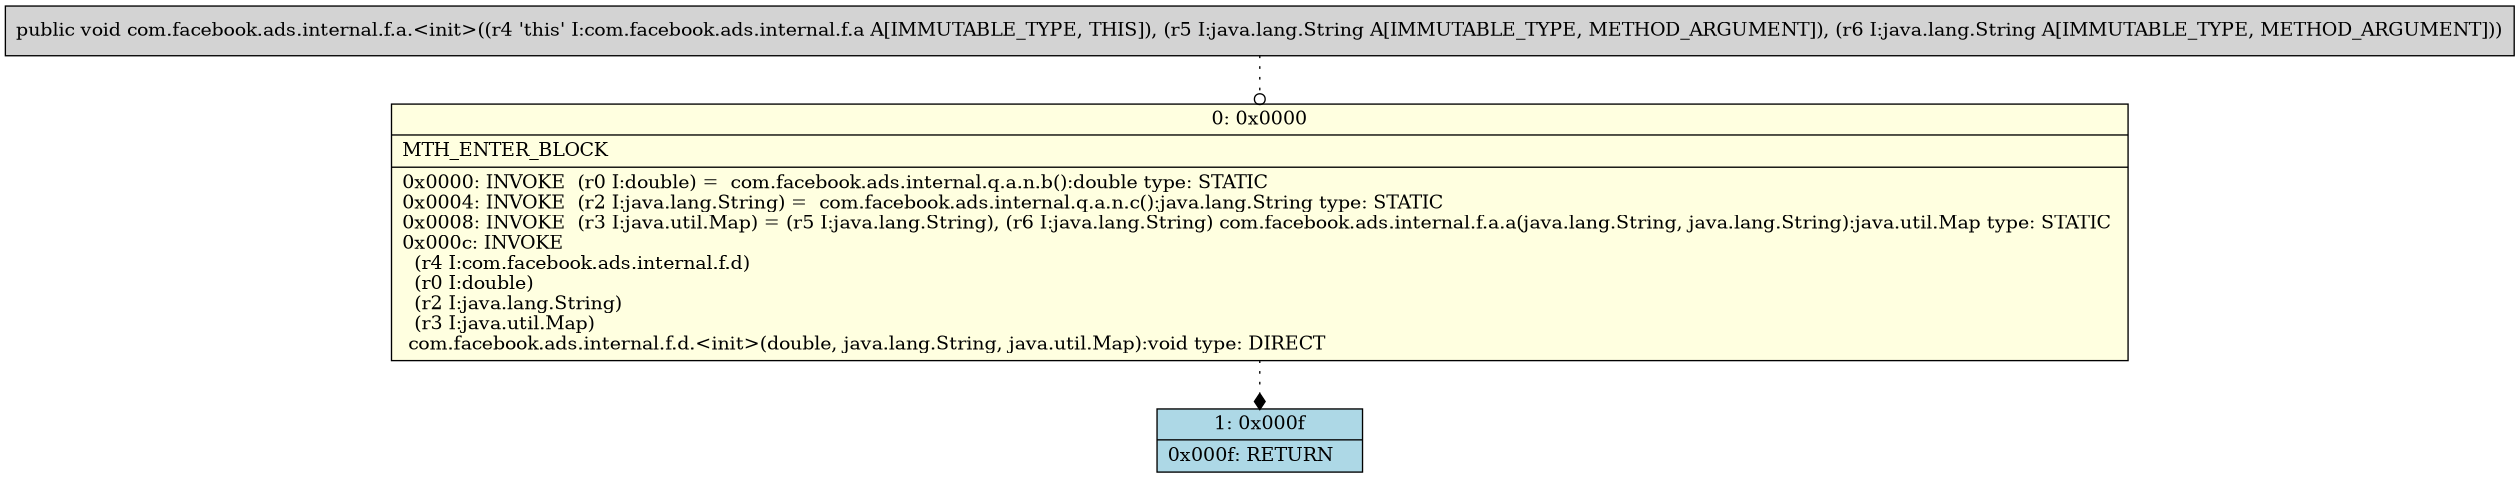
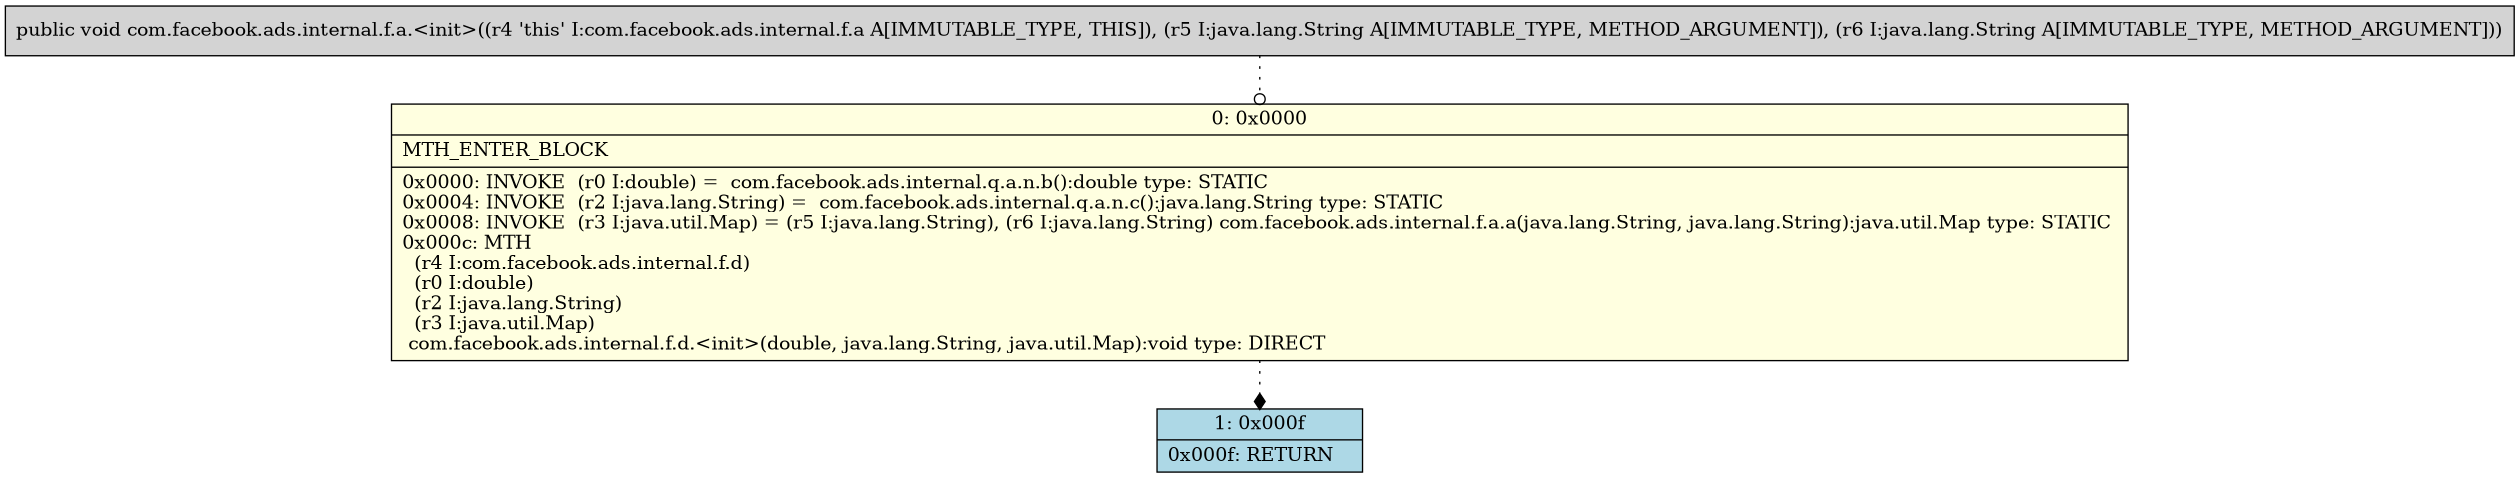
node "0: 0x0000": text "0x000c: INVOKE" -> "0x000c: MTH"
